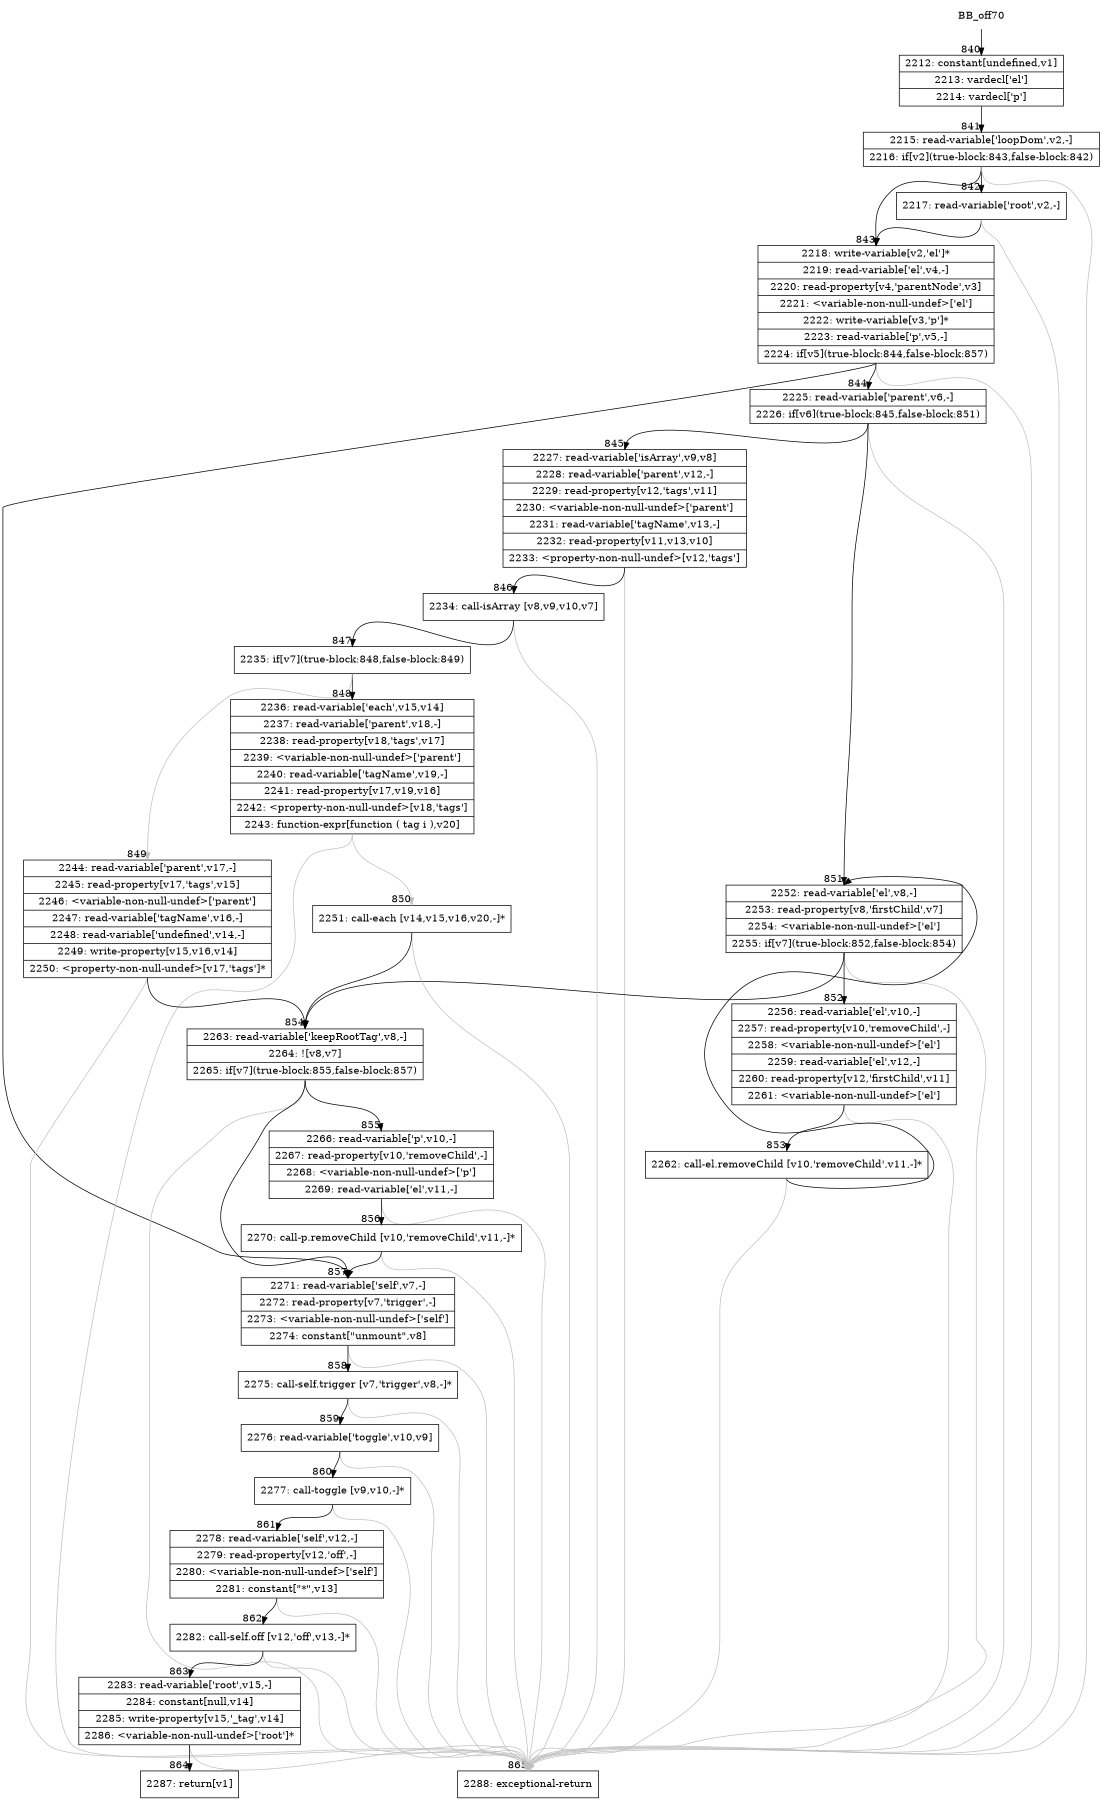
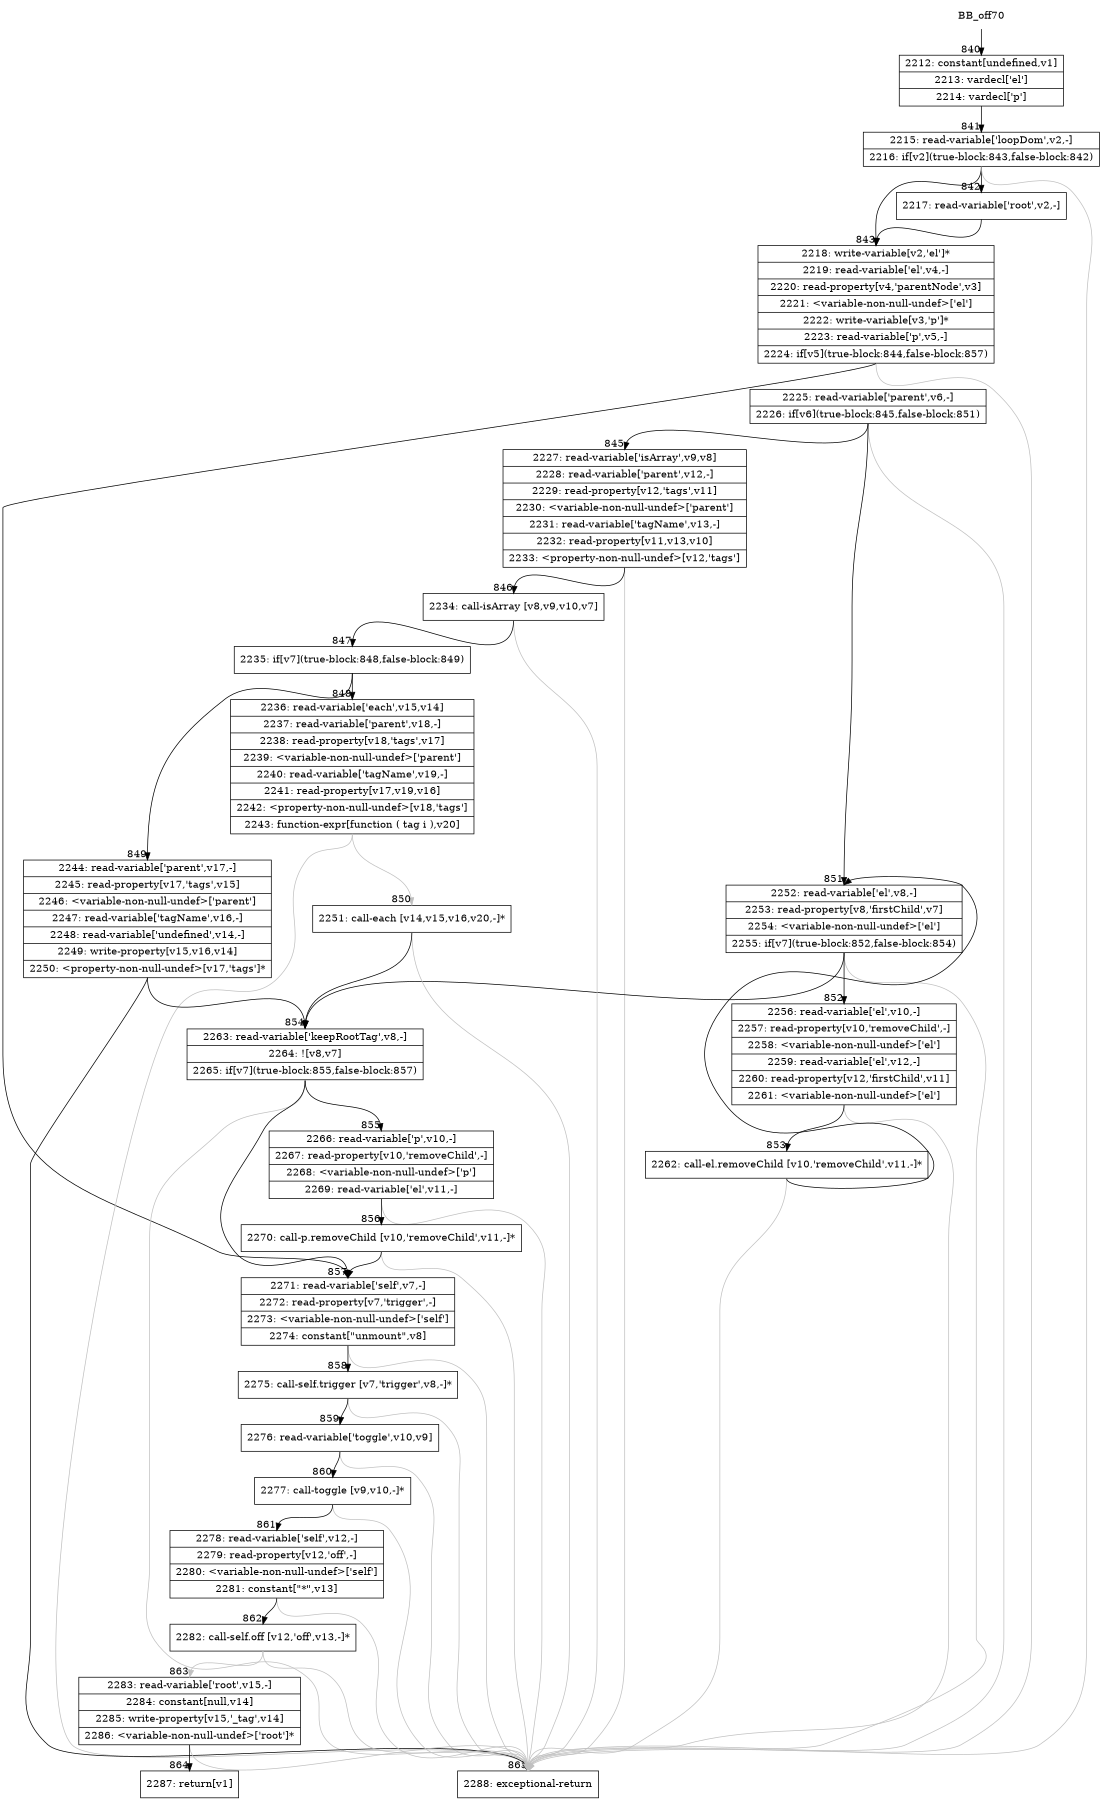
edge "2218: write-variable[v2,'el']*" -> "2225: read-variable['parent',v6,-]": removed
edge "2235: if[v7](true-block:848,false-block:849)" -> "2244: read-variable['parent',v17,-]": color gray -> black
edge "2217: read-variable['root',v2,-]" -> "2288: exceptional-return": removed
edge "2244: read-variable['parent',v17,-]" -> "2288: exceptional-return": color gray -> black
edge "2282: call-self.off [v12,'off',v13,-]*" -> "2283: read-variable['root',v15,-]": color black -> gray
